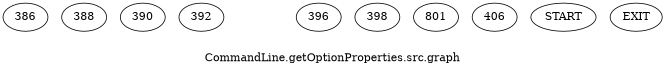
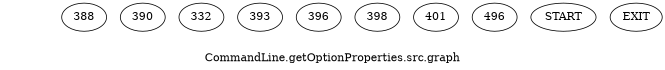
node "386": removed
node "392": label "392" -> "332"
node "393": added
node "801": label "801" -> "401"
node "406": label "406" -> "496"
